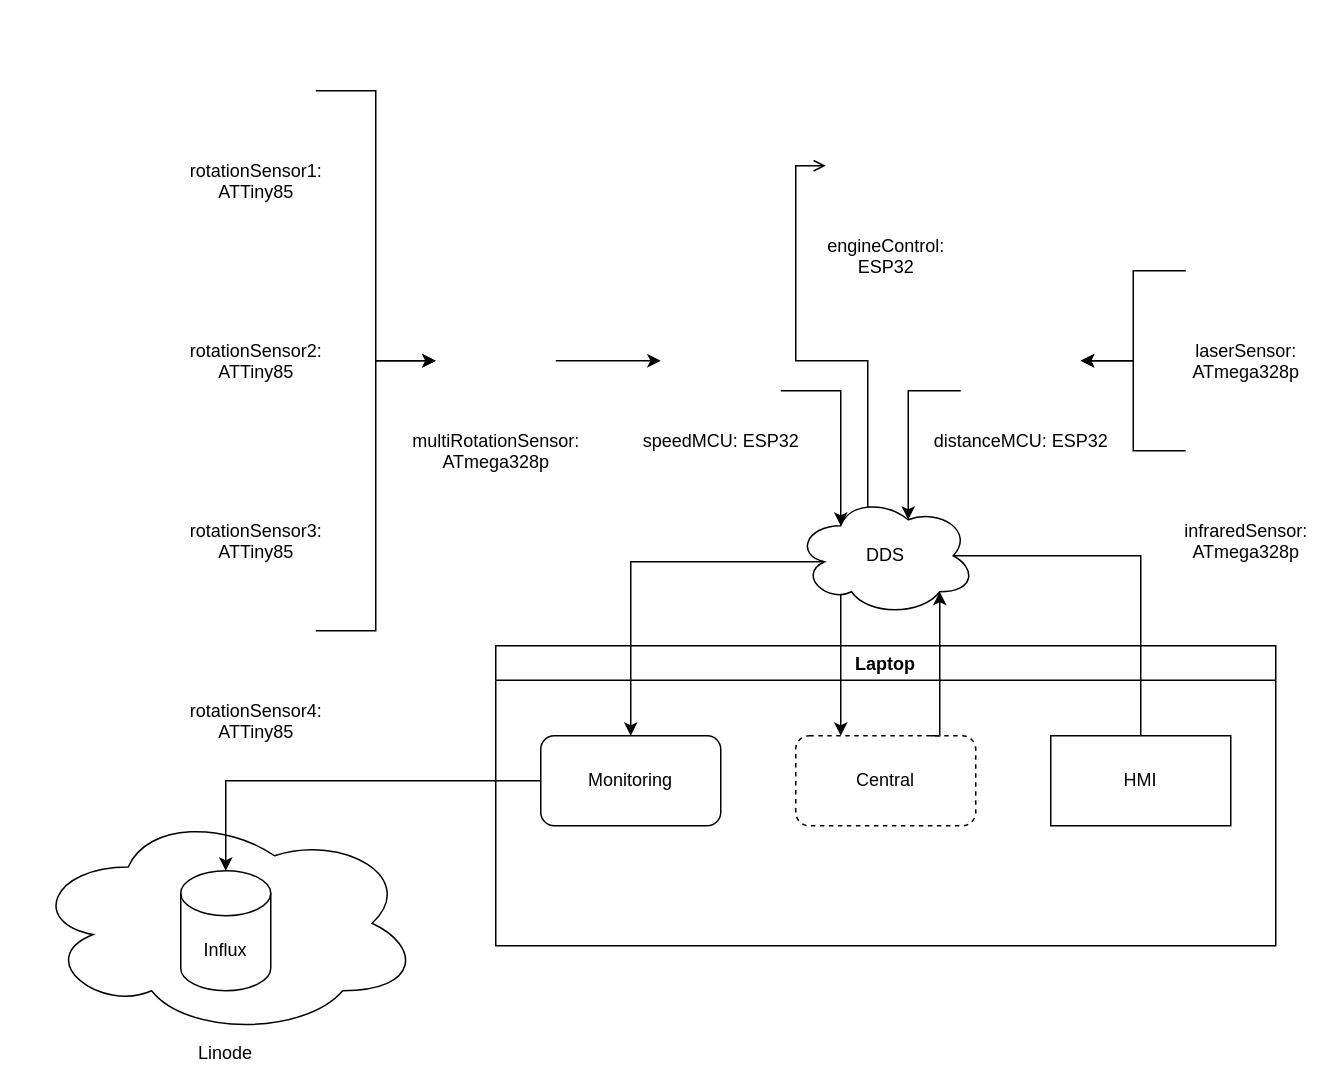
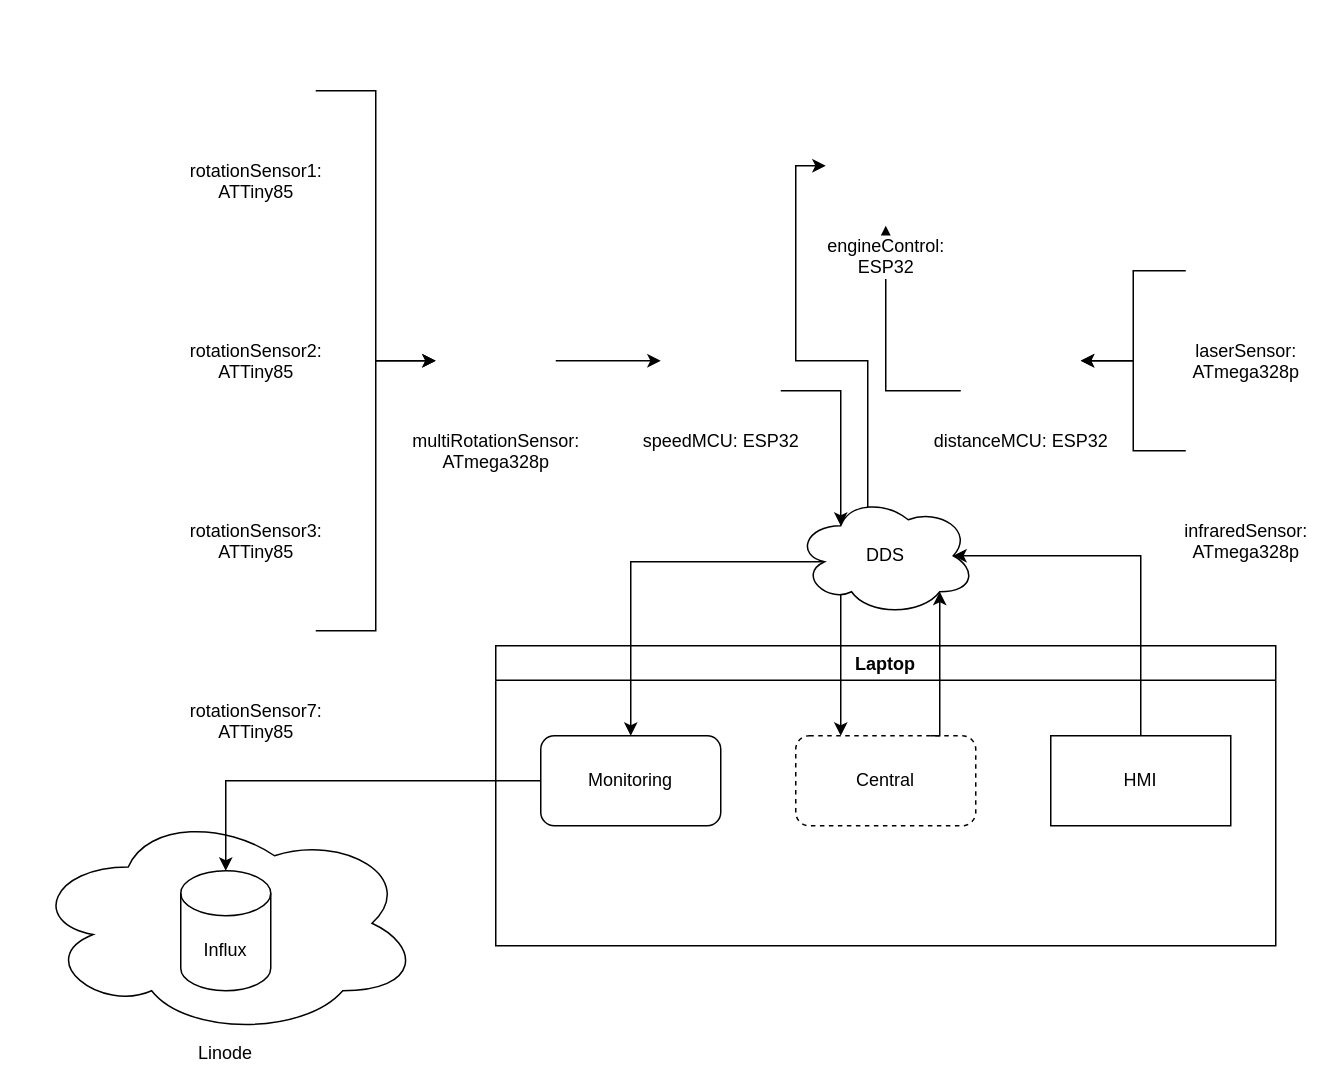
edge "DDS" -> "engineControl: ESP32": arrowhead open -> classic
edge "distanceMCU: ESP32" -> "DDS": now "distanceMCU: ESP32" -> "engineControl: ESP32"
edge "DDS" -- "HMI": arrowhead none -> classic
node "rotationSensor4: ATTiny85": label "rotationSensor4: ATTiny85" -> "rotationSensor7: ATTiny85"
